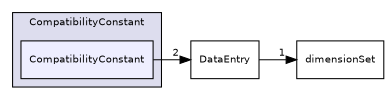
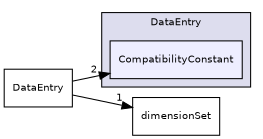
cluster "CompatibilityConstant": label "CompatibilityConstant" -> "DataEntry"
edge "CompatibilityConstant" -> "DataEntry": reversed
